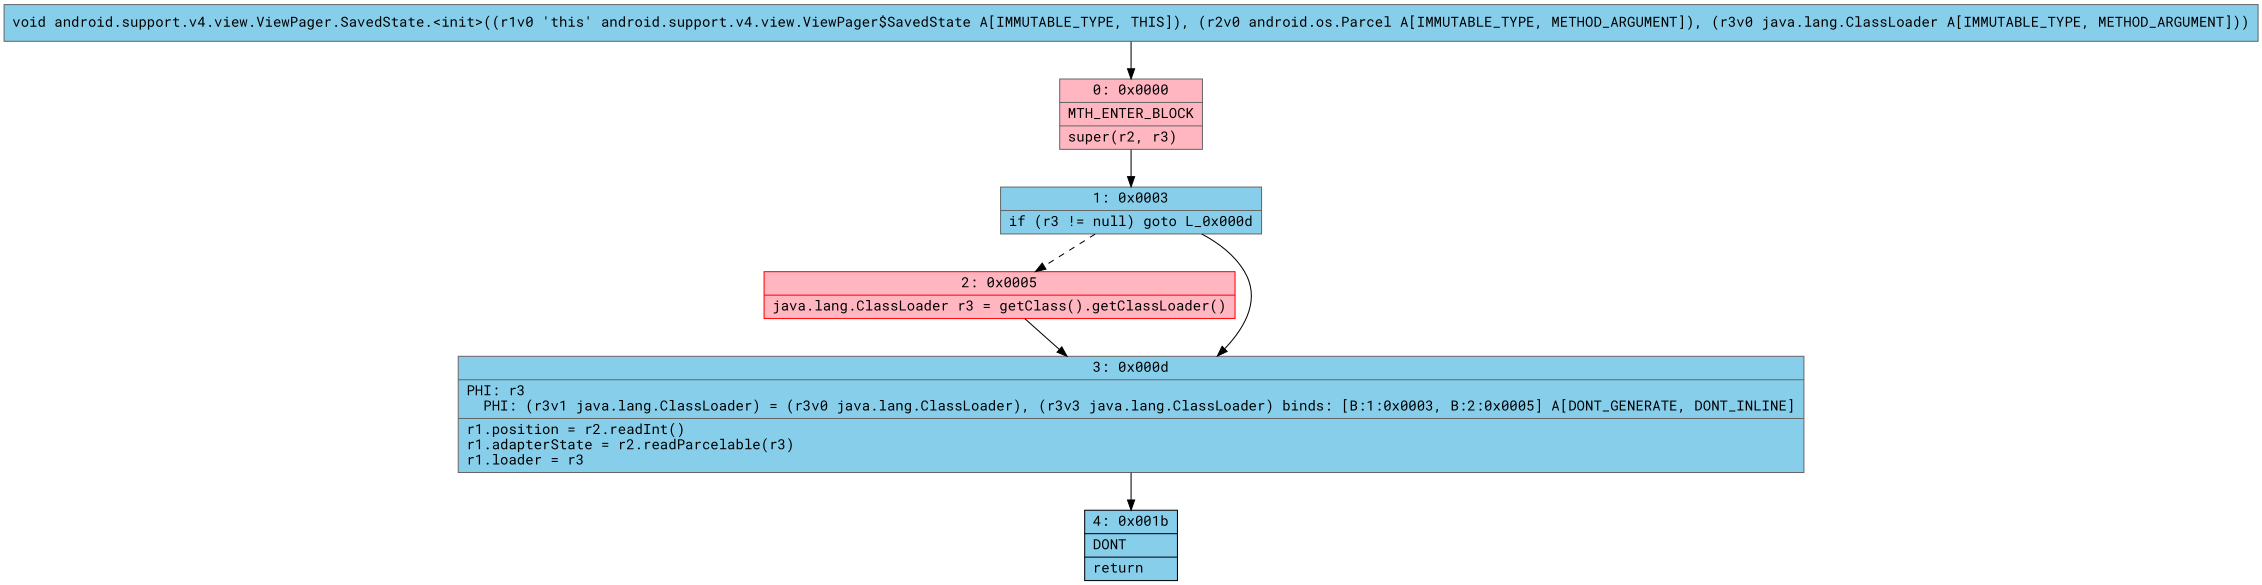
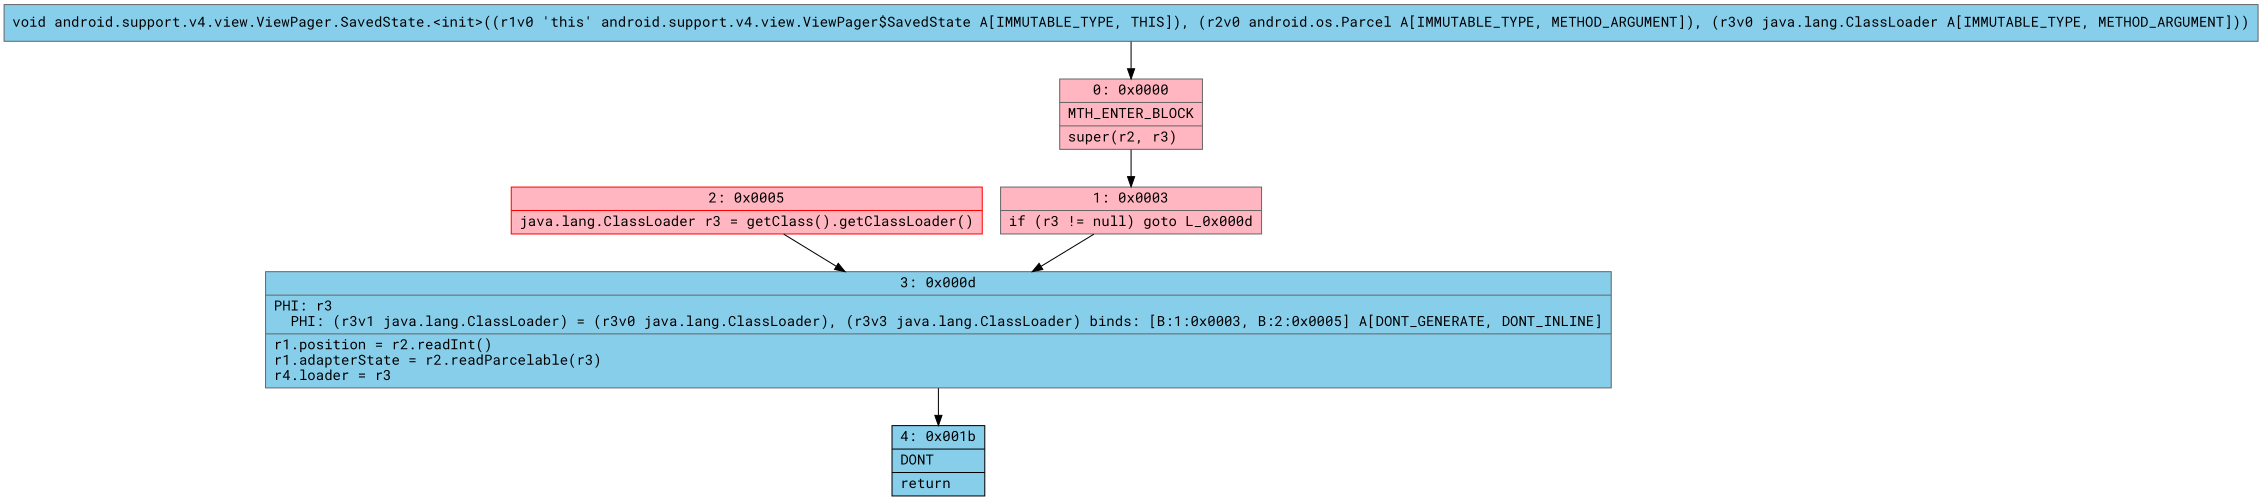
node "1: 0x0003": fillcolor skyblue -> lightpink
edge "1: 0x0003" -> "2: 0x0005": removed
node "3: 0x000d": text "r1.loader = r3" -> "r4.loader = r3"
